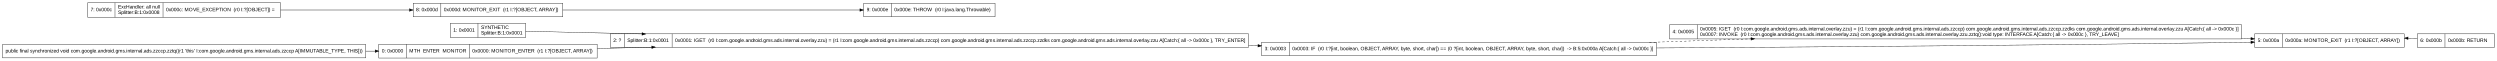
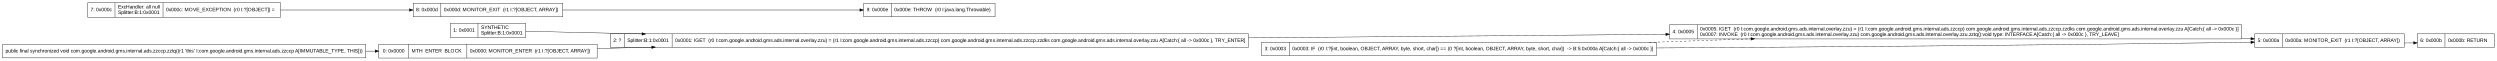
node "7: 0x000c": text "Splitter:B:1:0x0008" -> "Splitter:B:1:0x0001"
edge "6: 0x000b" -> "5: 0x000a": reversed
edge "2: ?" -> "3: 0x0003": now "2: ?" -> "4: 0x0005"
node "0: 0x0000": text "MTH_ENTER_MONITOR" -> "MTH_ENTER_BLOCK"
